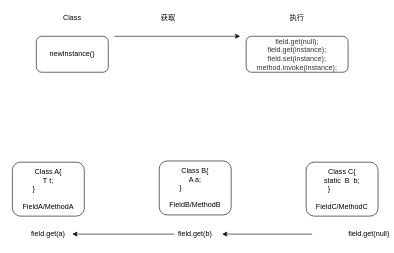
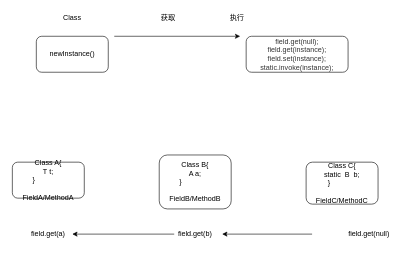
node "执行": moved (297, 18) -> (237, 18)
node "field.get(null); field.get(instance); field.set(instance); method.invoke(instance);": label "field.get(null); field.get(instance); field.set(instance); method.invoke(instance);" -> "field.get(null); field.get(instance); field.set(instance); static.invoke(instance);"
node "Class B{A a; } FieldB/MethodB": moved (195, 188) -> (195, 182)
node "Class A{ T t; } FieldA/MethodA": size 72x54 -> 72x36
node "Class C{static B b; } FieldC/MethodC": size 72x54 -> 72x42
